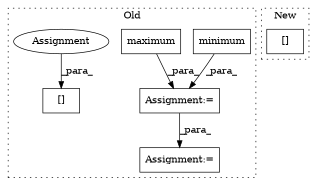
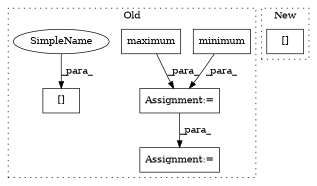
node "Assignment": label "Assignment" -> "SimpleName"
